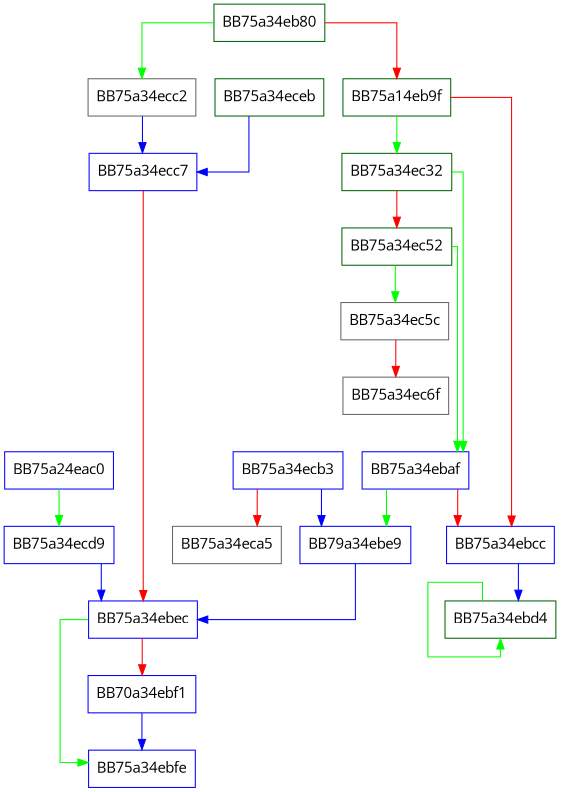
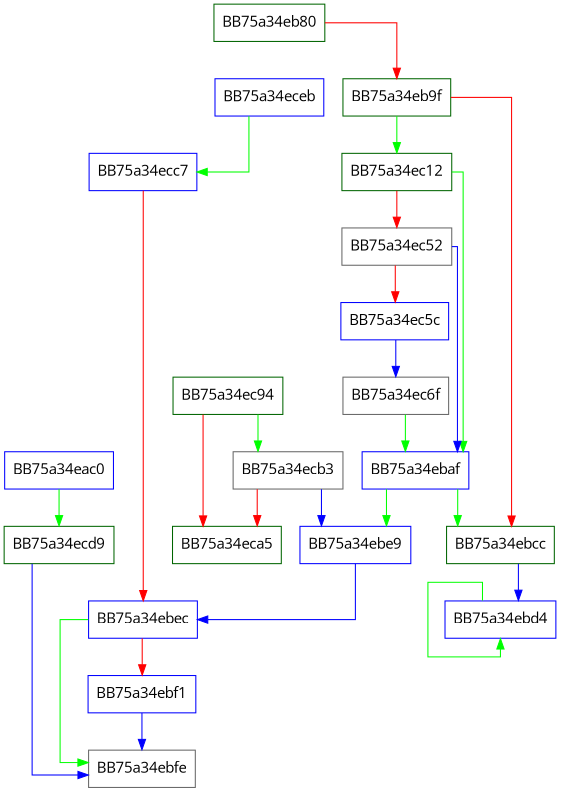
node "BB75a34ecc2": removed
node "BB75a34eceb": color darkgreen -> blue
node "BB75a14eb9f": label "BB75a14eb9f" -> "BB75a34eb9f"
edge "BB75a34eceb" -> "BB75a34ecc7": color blue -> green
node "BB75a34ec32": label "BB75a34ec32" -> "BB75a34ec12"
node "BB75a34ec52": color darkgreen -> gray40
edge "BB75a34ec52" -> "BB75a34ec5c": color green -> red
node "BB75a34ec5c": color gray40 -> blue
edge "BB75a34ec52" -> "BB75a34ebaf": color green -> blue
edge "BB75a34ec5c" -> "BB75a34ec6f": color red -> blue
node "BB75a34ec94": added
edge "BB75a34ec6f" -> "BB75a34ebaf": added
node "BB75a24eac0": label "BB75a24eac0" -> "BB75a34eac0"
node "BB75a34ecb3": color blue -> gray40
edge "BB75a34ebaf" -> "BB75a34ebcc": color red -> green
node "BB75a34ecd9": color blue -> darkgreen
node "BB75a34eca5": color gray40 -> darkgreen
node "BB79a34ebe9": label "BB79a34ebe9" -> "BB75a34ebe9"
node "BB75a34ebcc": color blue -> darkgreen
edge "BB75a34ecd9" -> "BB75a34ebec": now "BB75a34ecd9" -> "BB75a34ebfe"
node "BB75a34ebd4": color darkgreen -> blue
node "BB70a34ebf1": label "BB70a34ebf1" -> "BB75a34ebf1"
node "BB75a34ebfe": color blue -> gray40
